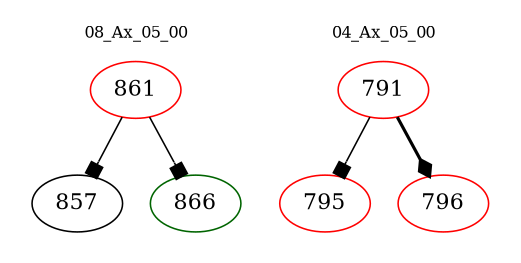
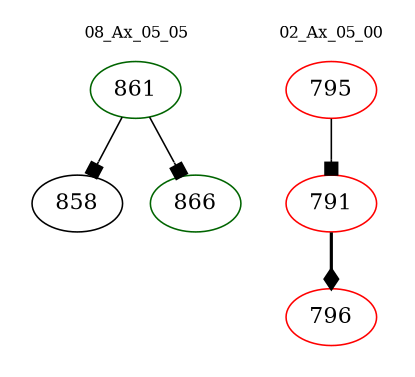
cluster "08_Ax_05_00": label "08_Ax_05_00" -> "08_Ax_05_05"
cluster "04_Ax_05_00": label "04_Ax_05_00" -> "02_Ax_05_00"
node "861": color red -> darkgreen
edge "791" -> "795": reversed
node "857": label "857" -> "858"
